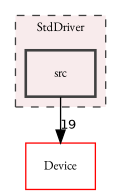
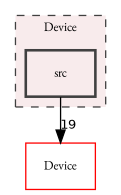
cluster "StdDriver": label "StdDriver" -> "Device"
